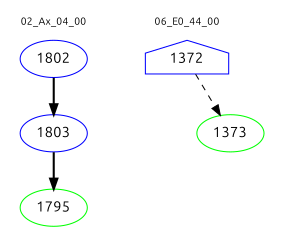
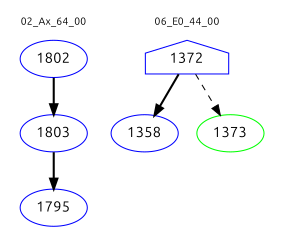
cluster "02_Ax_04_00": label "02_Ax_04_00" -> "02_Ax_64_00"
node "1358": added
node "1795": color green -> blue
